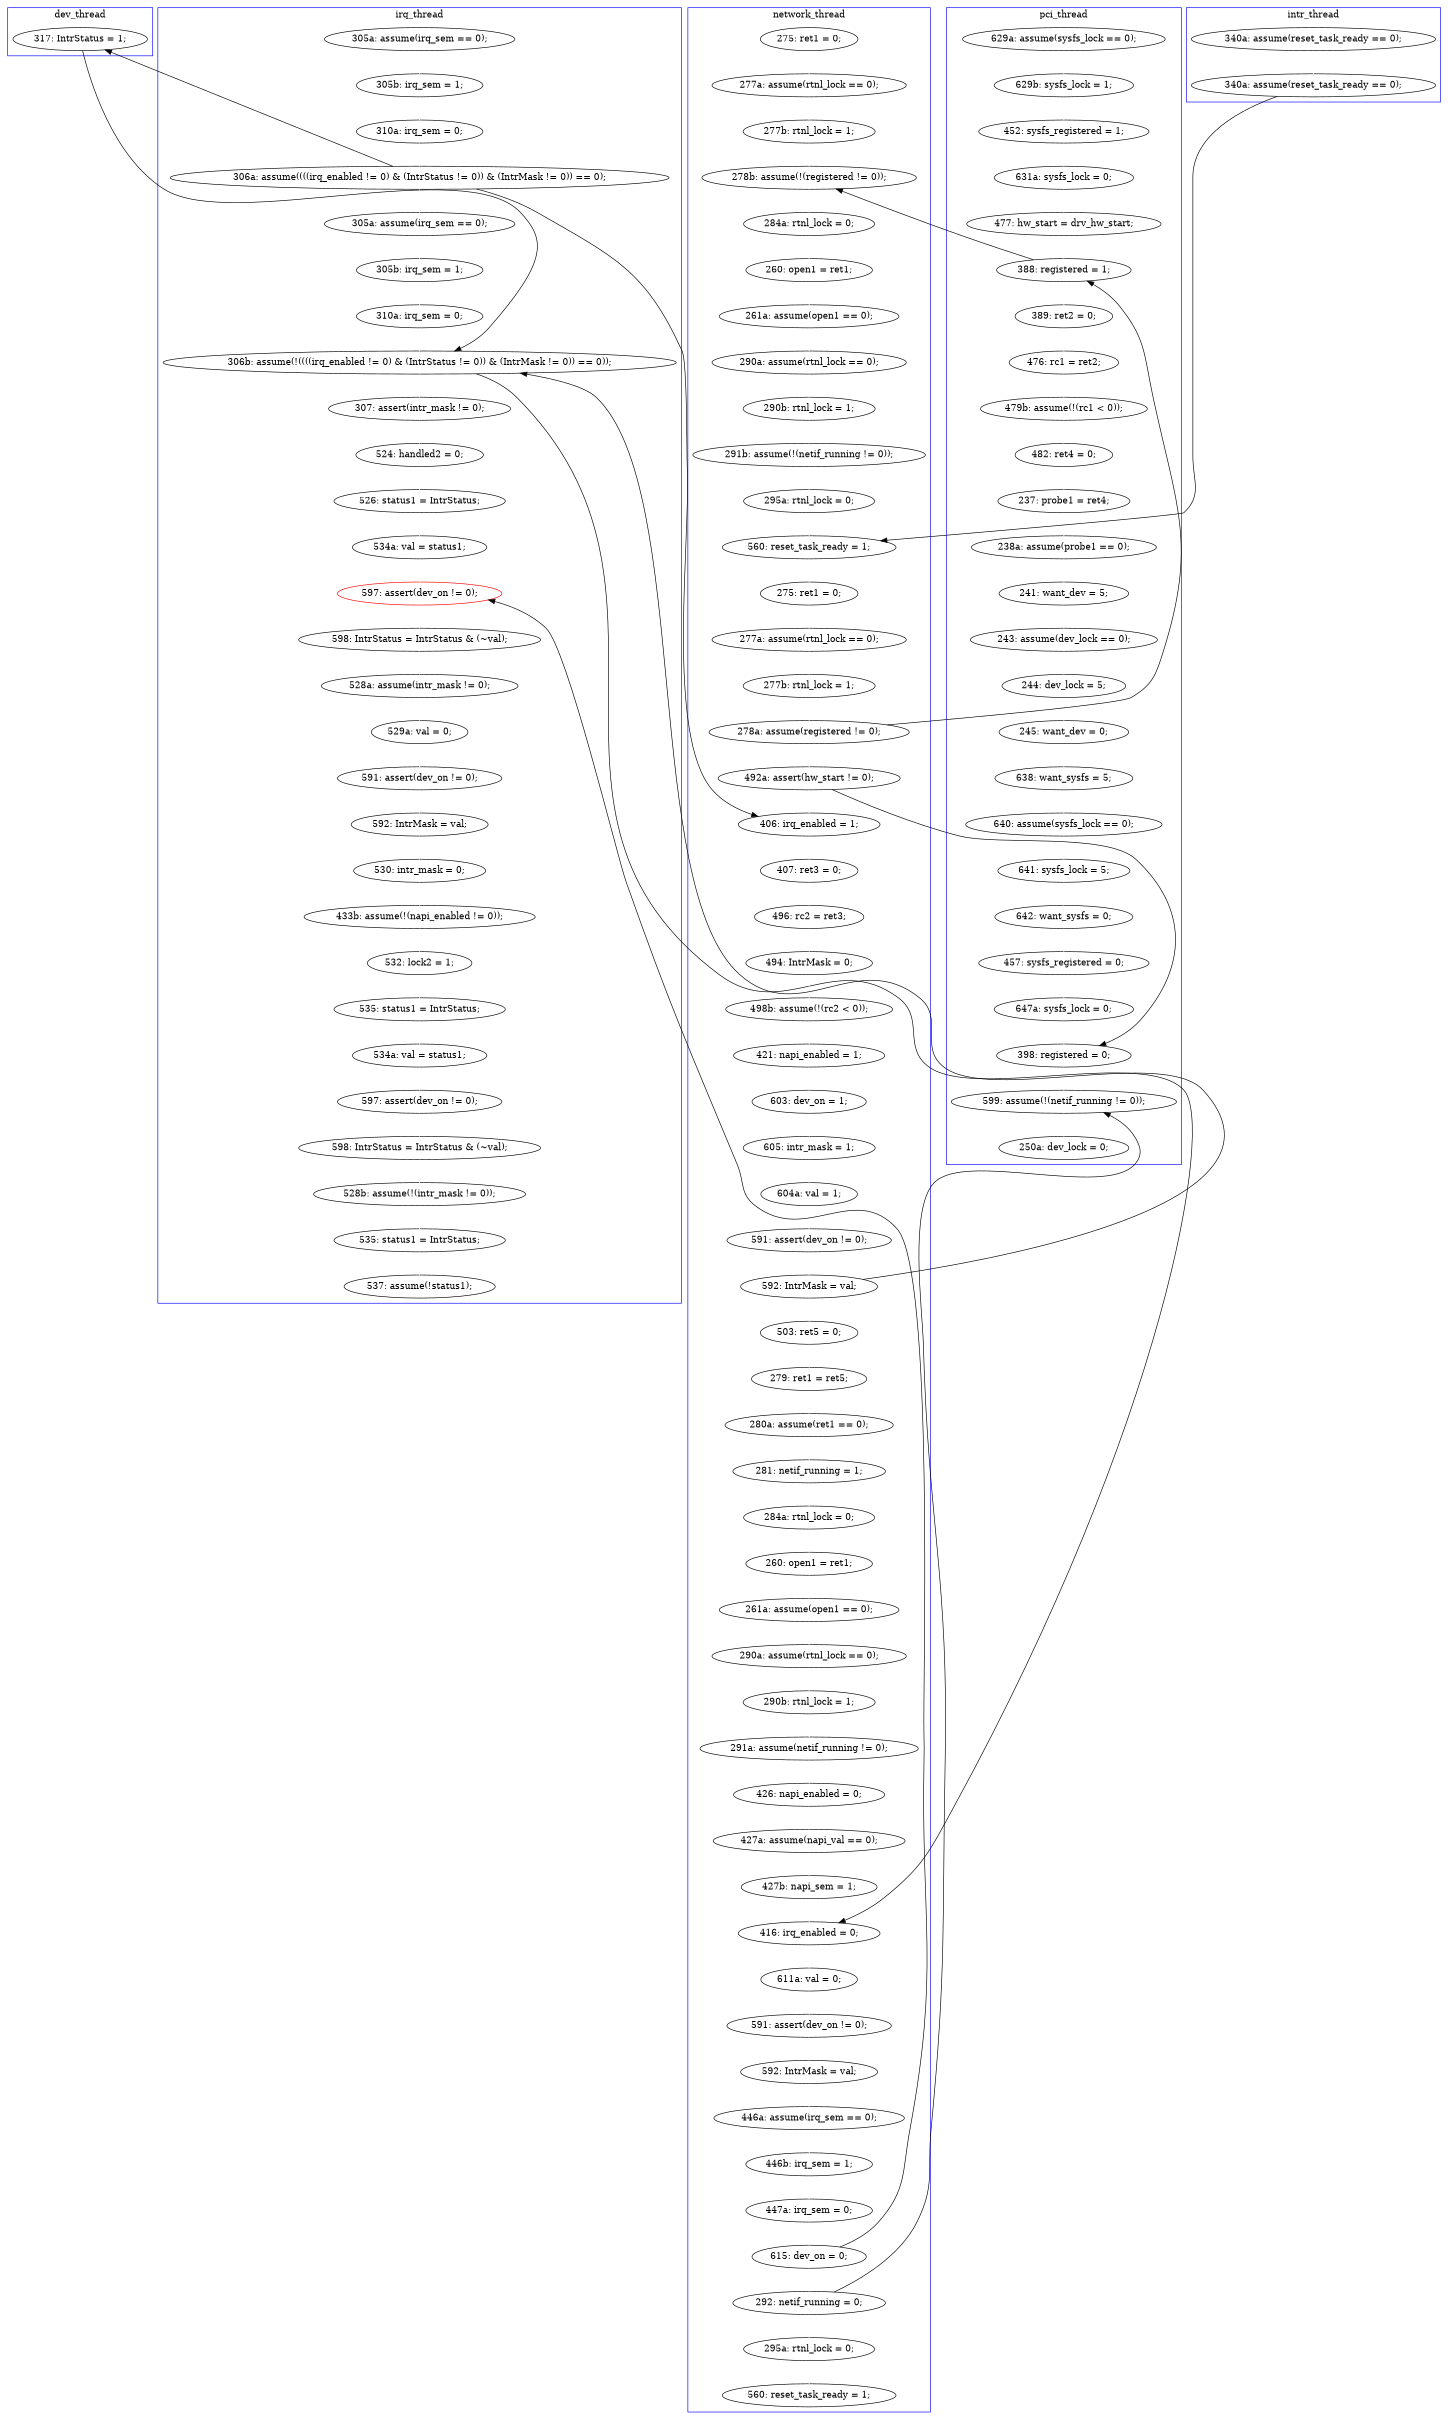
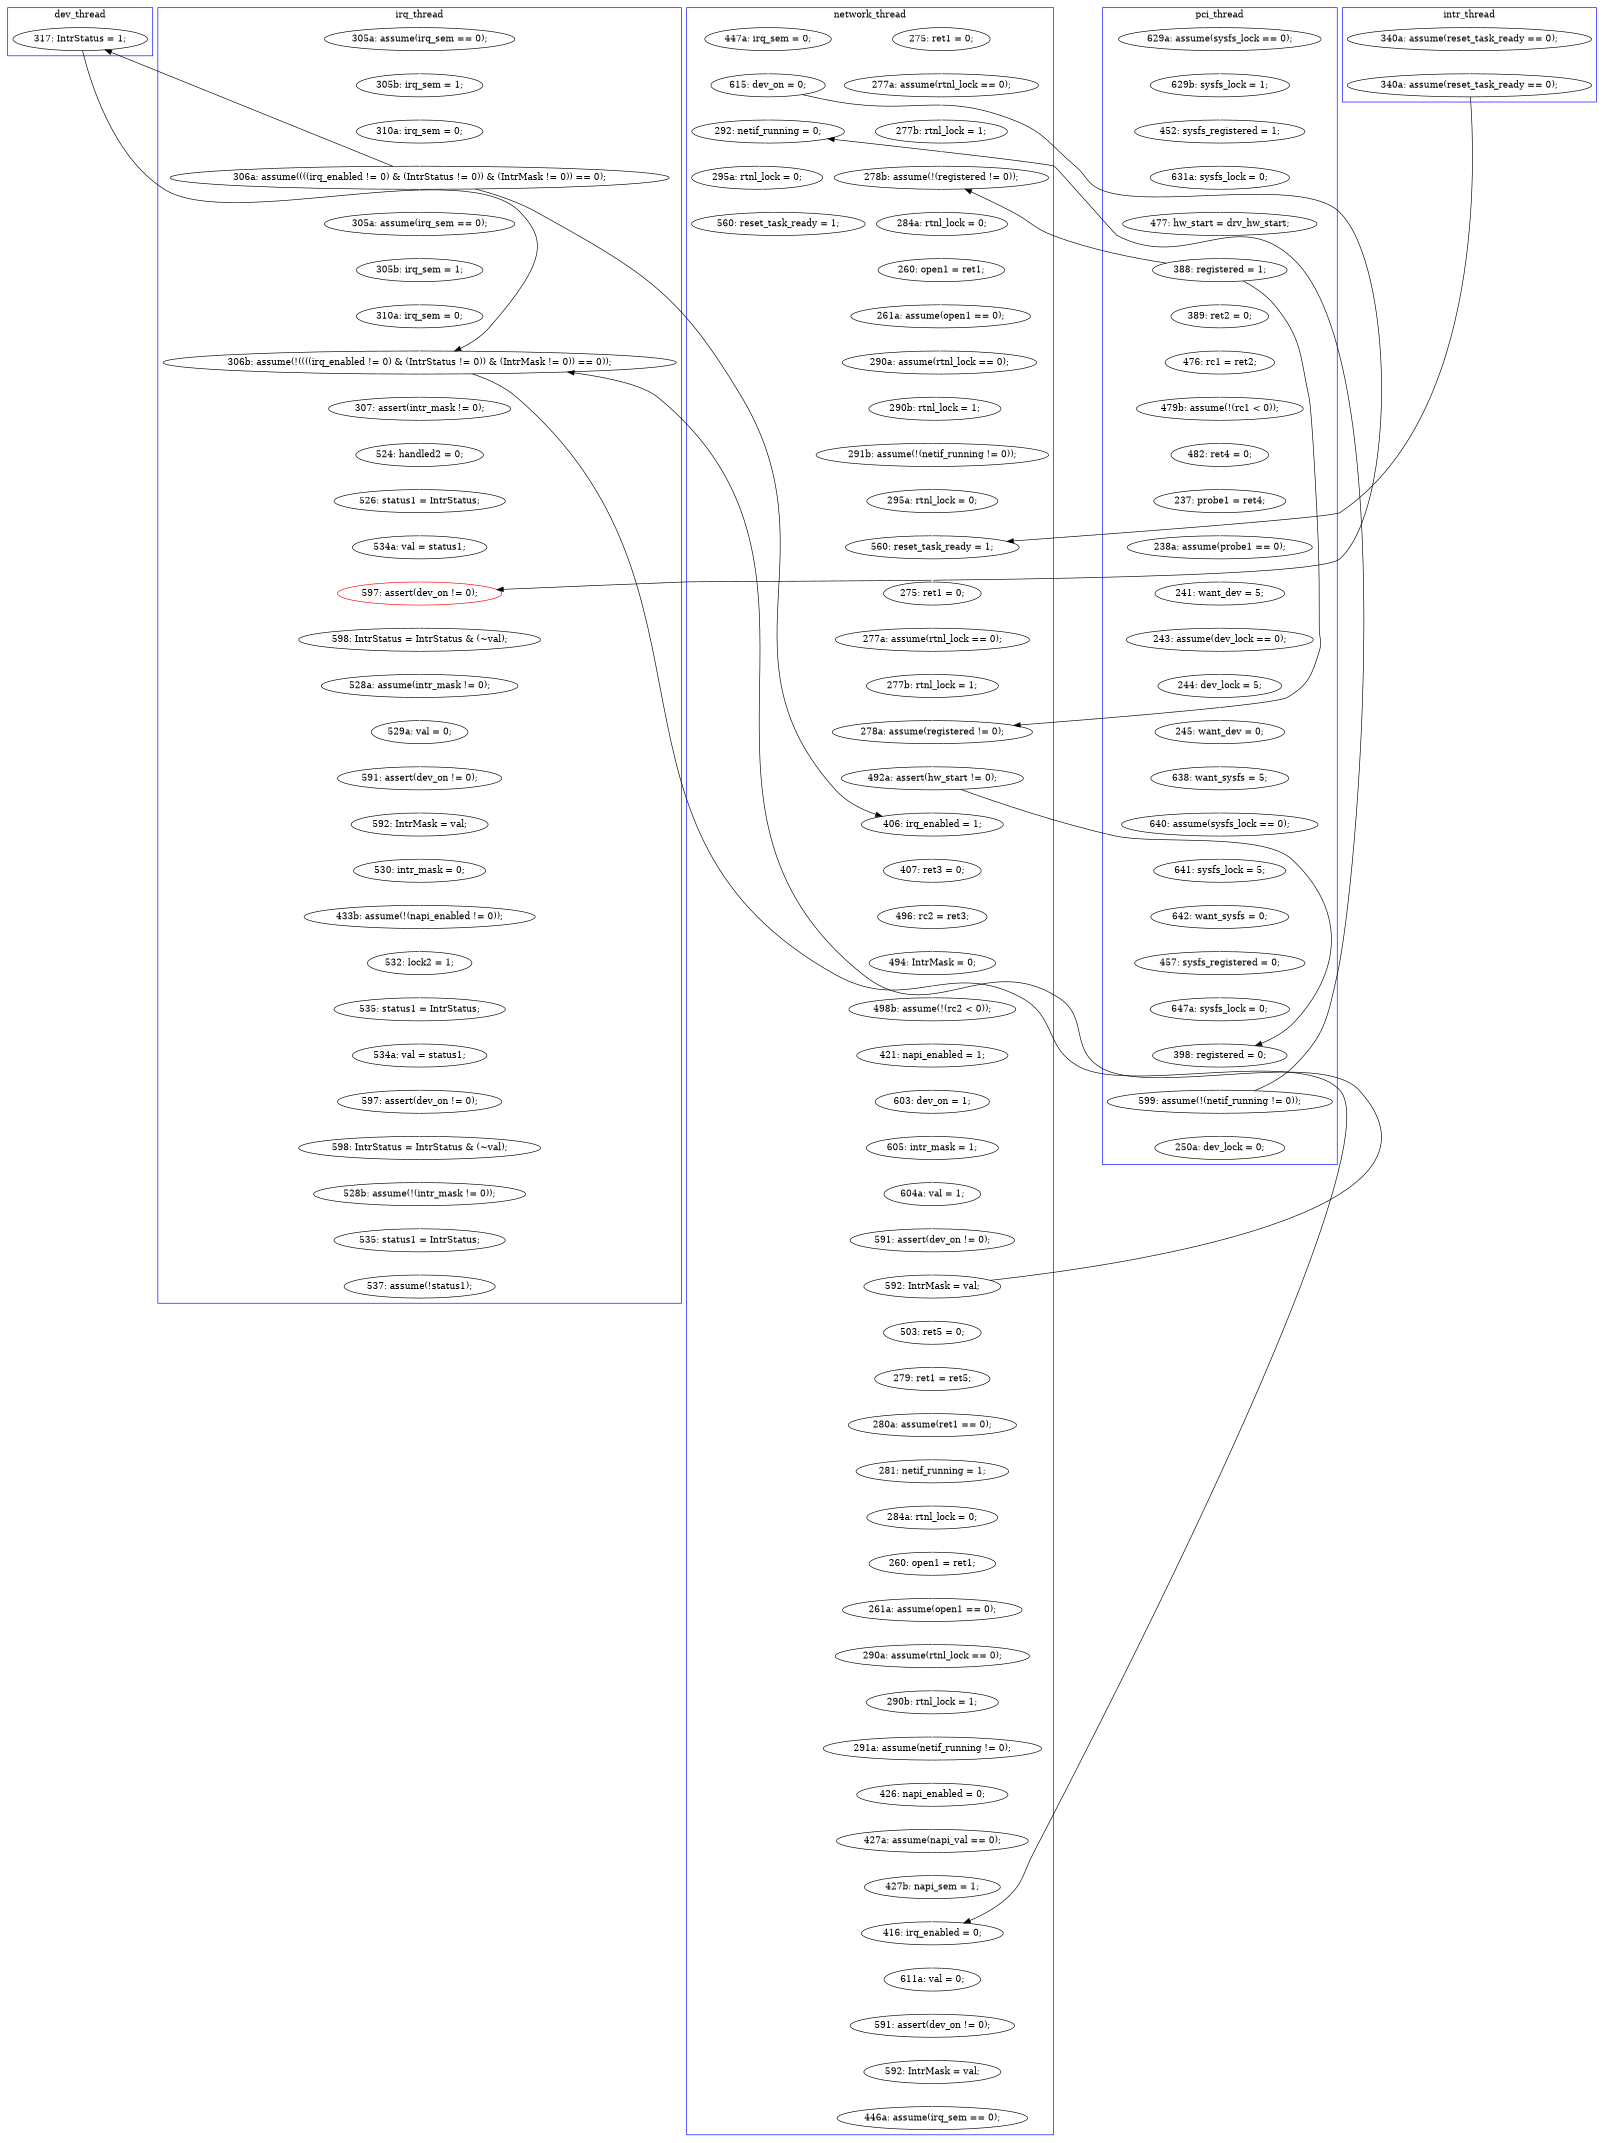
edge "278a: assume(registered != 0);" -> "388: registered = 1;": reversed
edge "292: netif_running = 0;" -> "599: assume(!(netif_running != 0));": reversed
node "446b: irq_sem = 1;": removed
